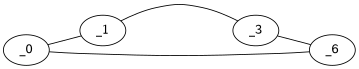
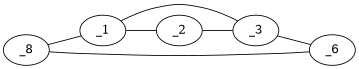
node "_2": added
node "_0": label "_0" -> "_8"
